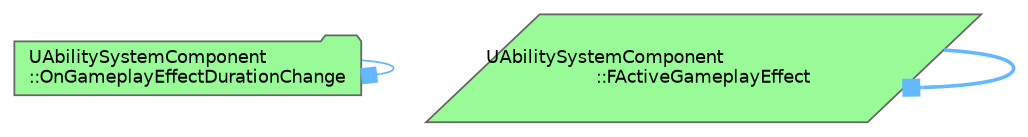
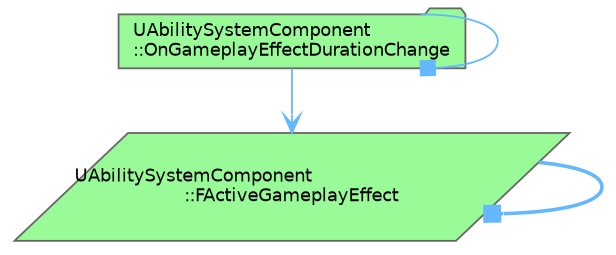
edge "UAbilitySystemComponent ::OnGameplayEffectDurationChange" -> "UAbilitySystemComponent ::FActiveGameplayEffect": added
